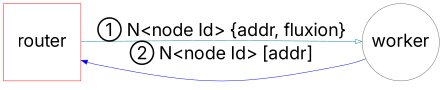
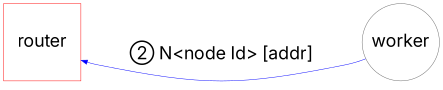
edge "router" -> "worker": removed, label "① N<node Id> {addr, fluxion}"
